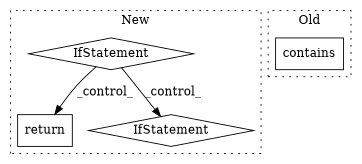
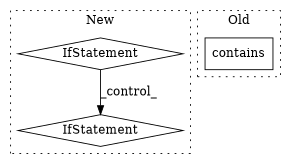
node "return": removed
